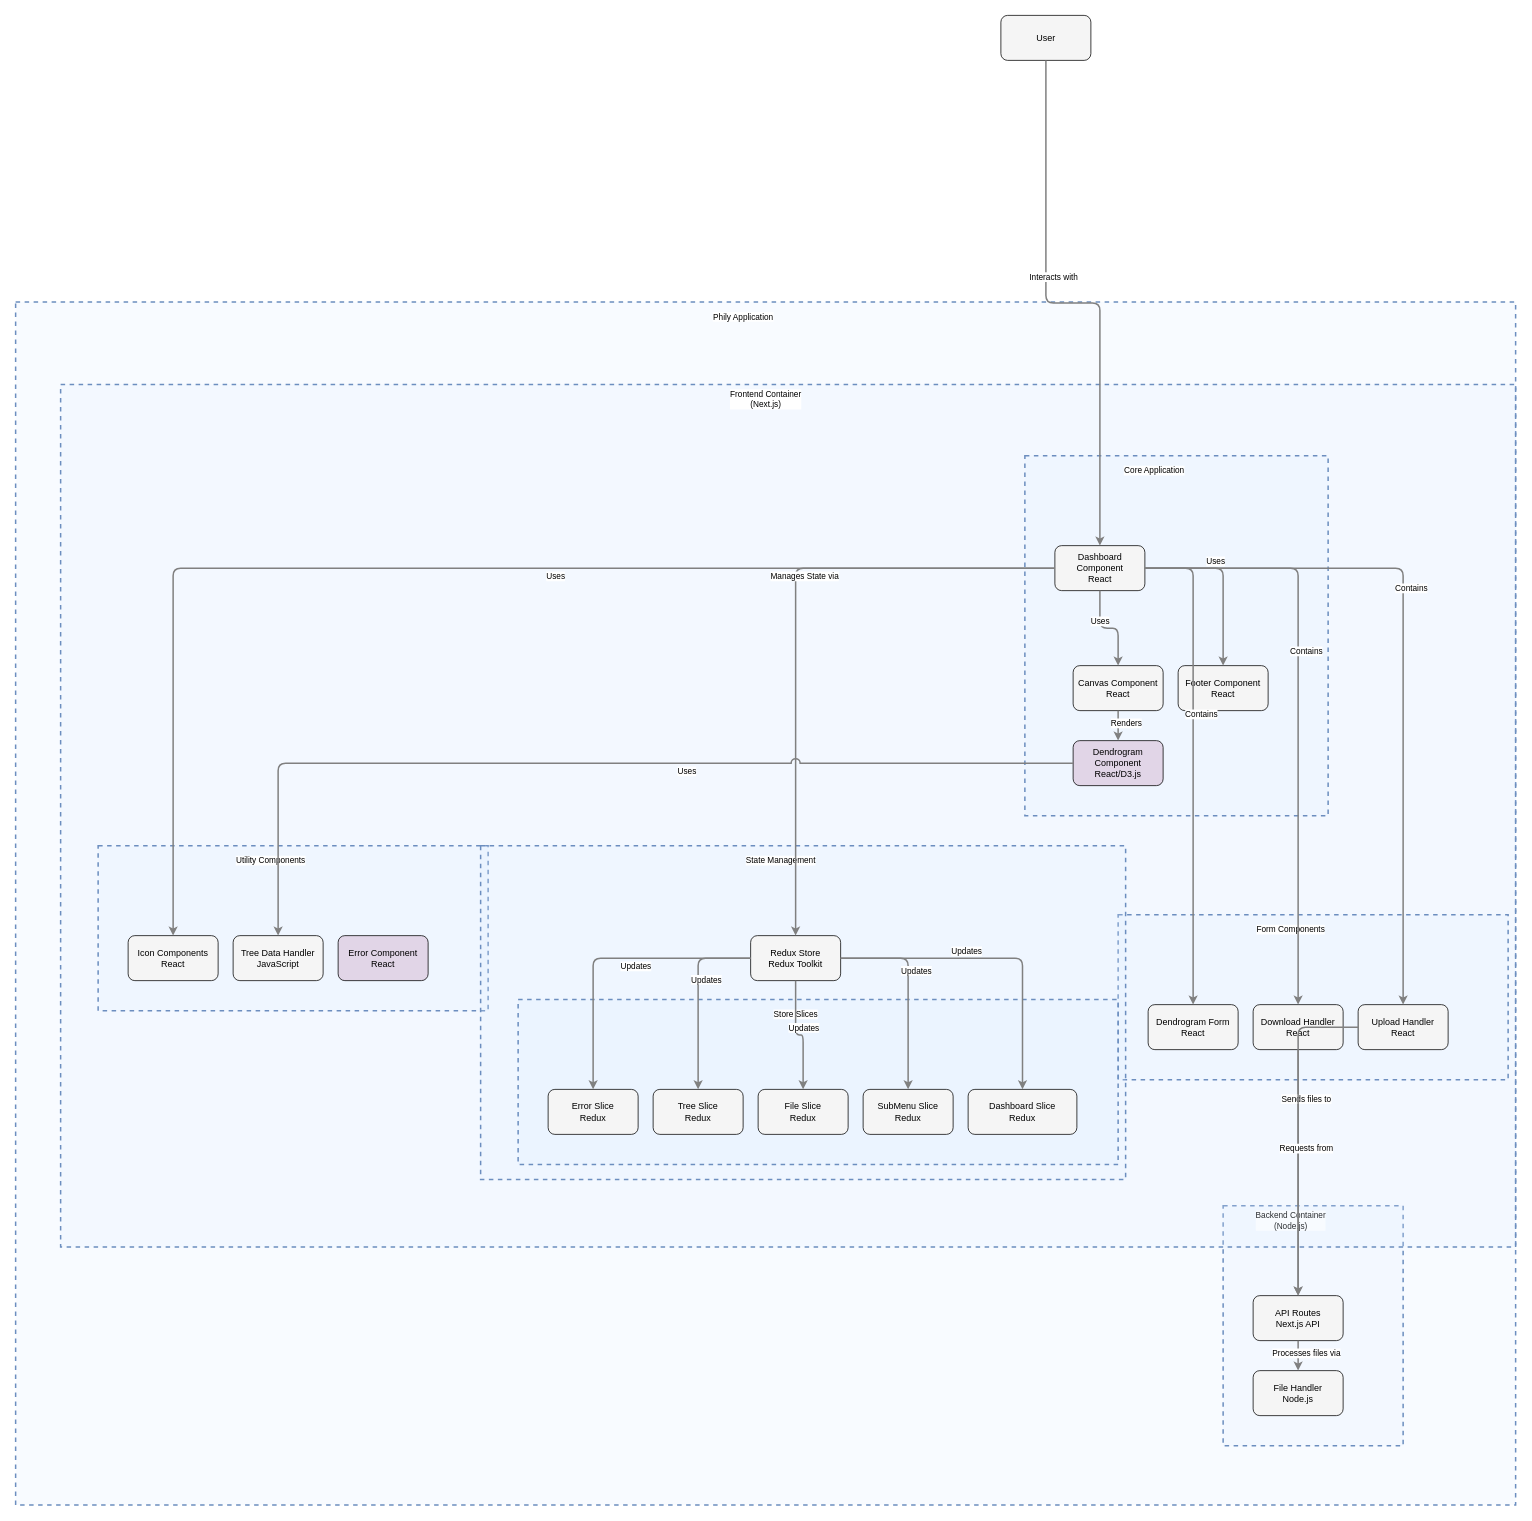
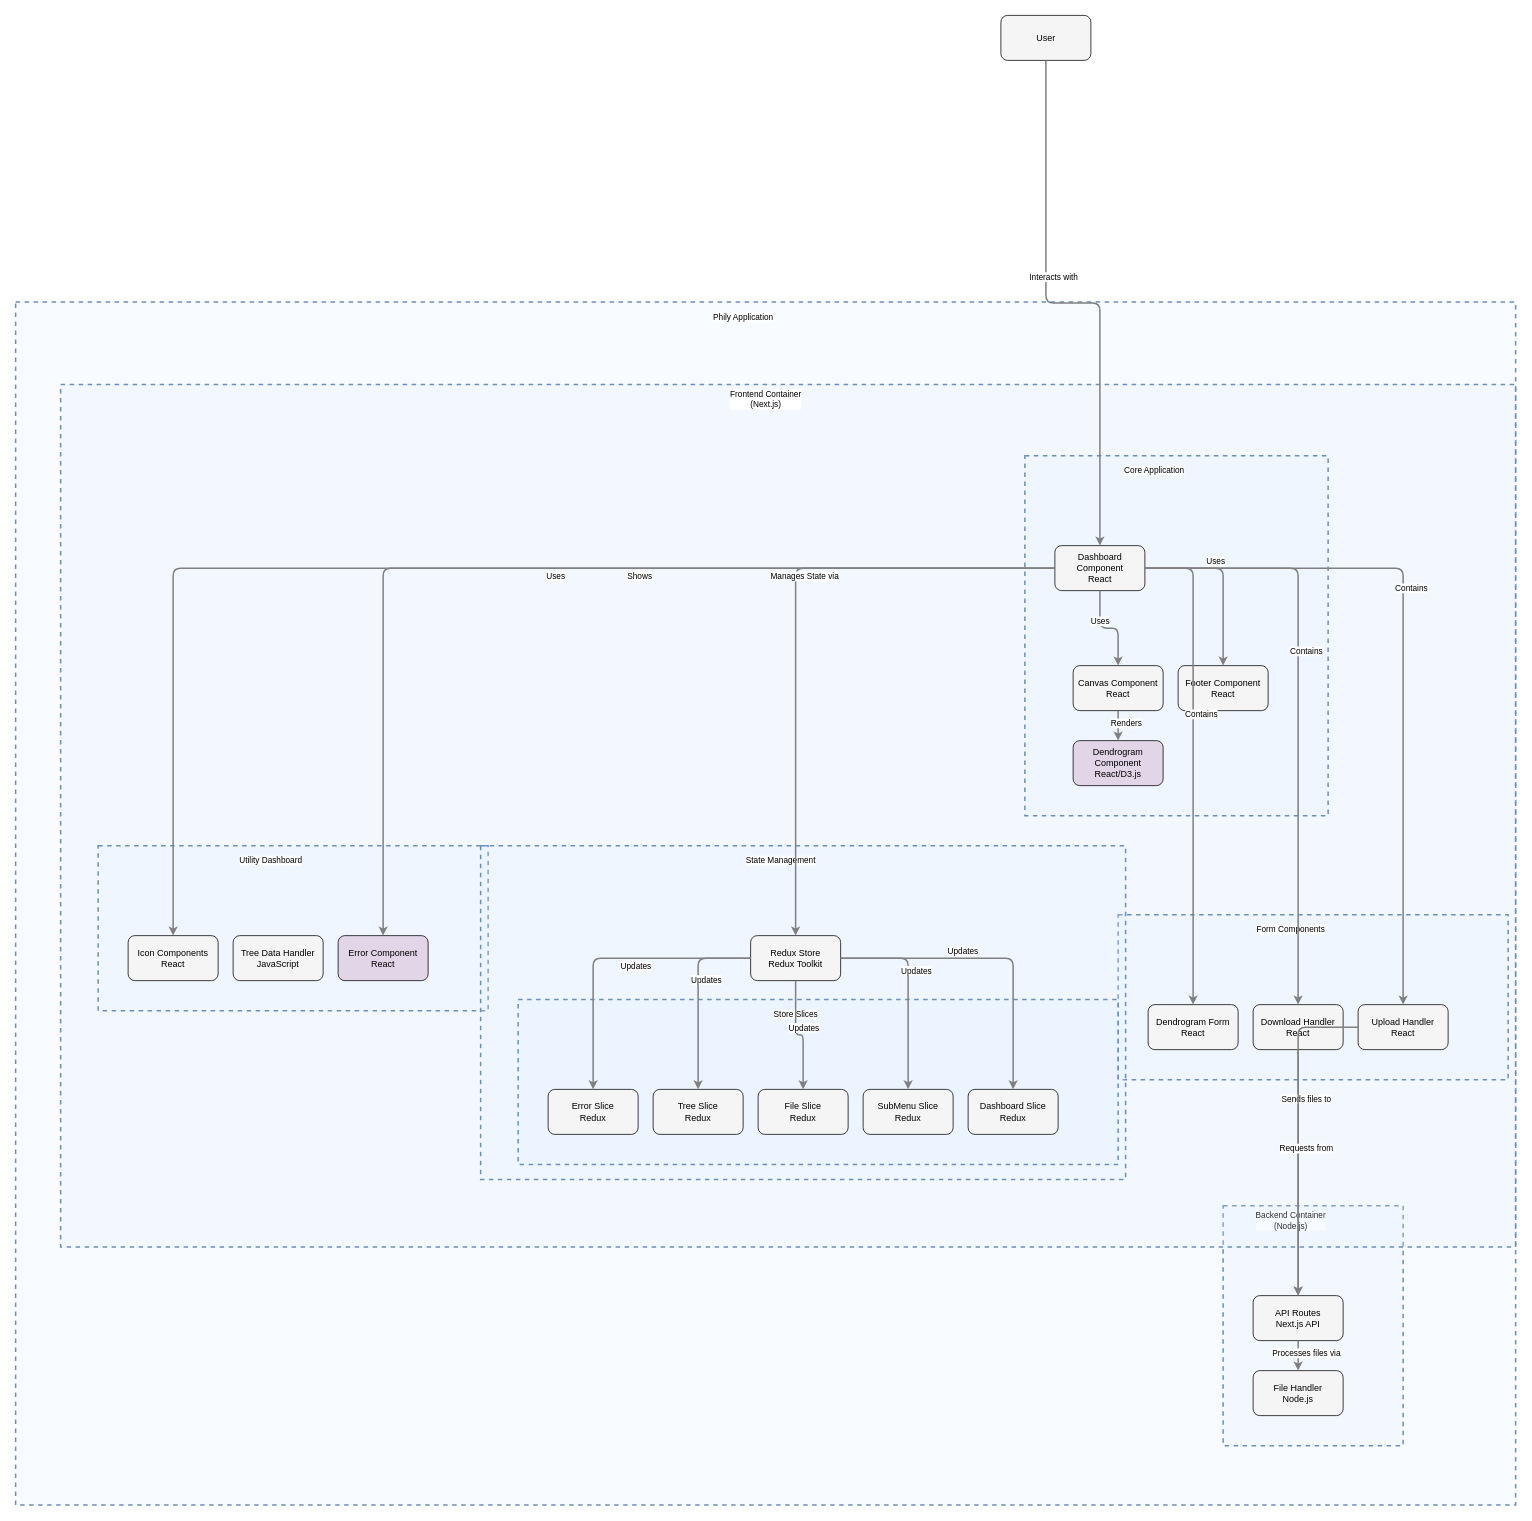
edge "Dashboard Component React" -> "Error Component React": added, label "Shows"
edge "Dendrogram Component React/D3.js" -> "Tree Data Handler JavaScript": removed, label "Uses"
node "Utility Components": label "Utility Components" -> "Utility Dashboard"
node "Dashboard Slice Redux": size 109x45 -> 90x45
